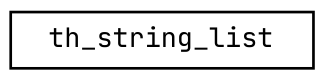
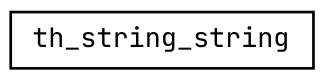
node "th_string_list": label "th_string_list" -> "th_string_string"
